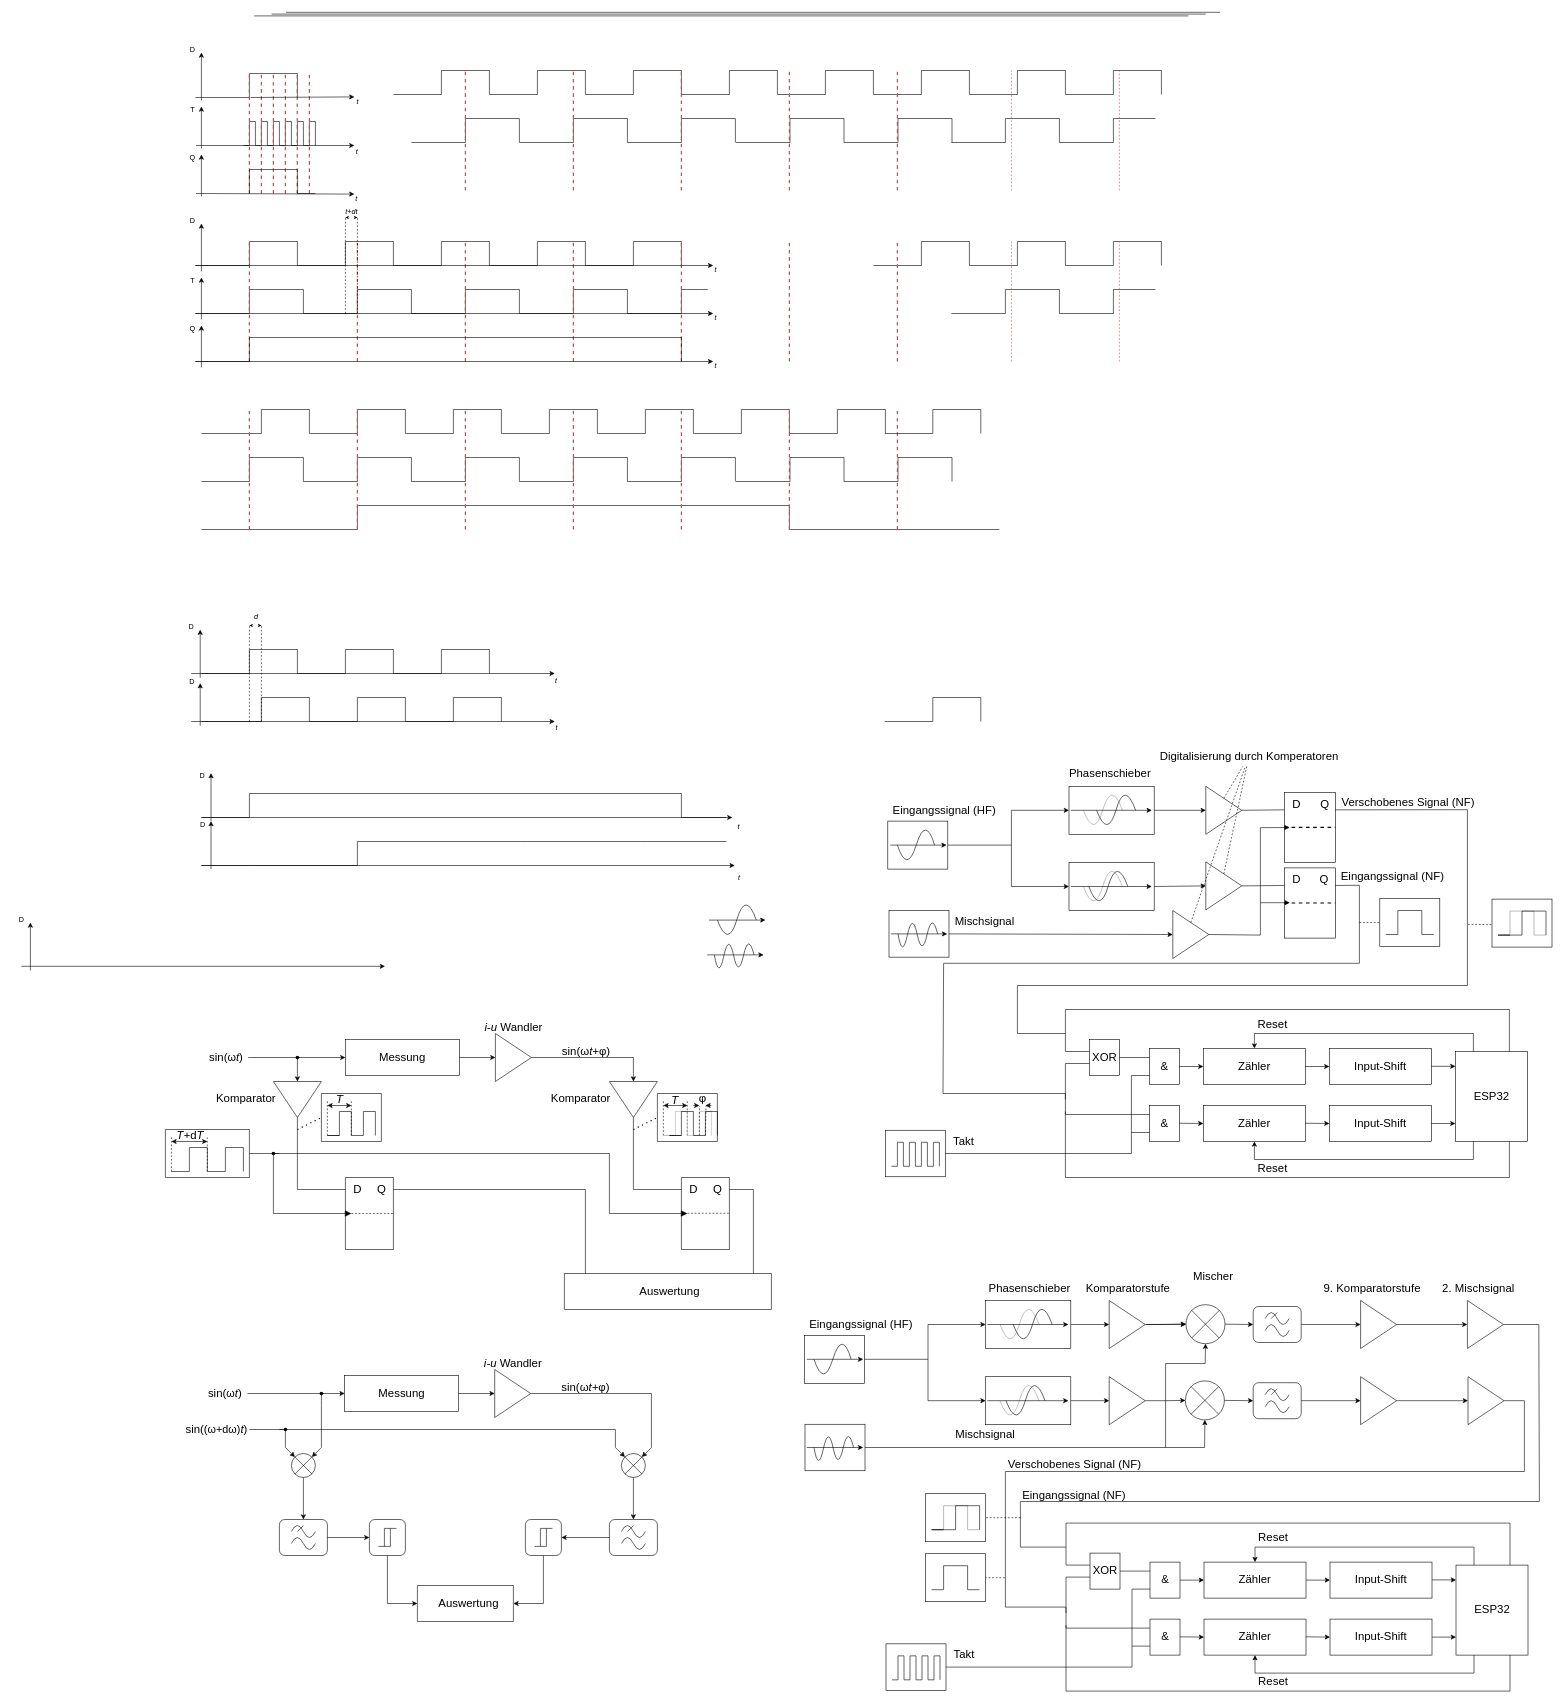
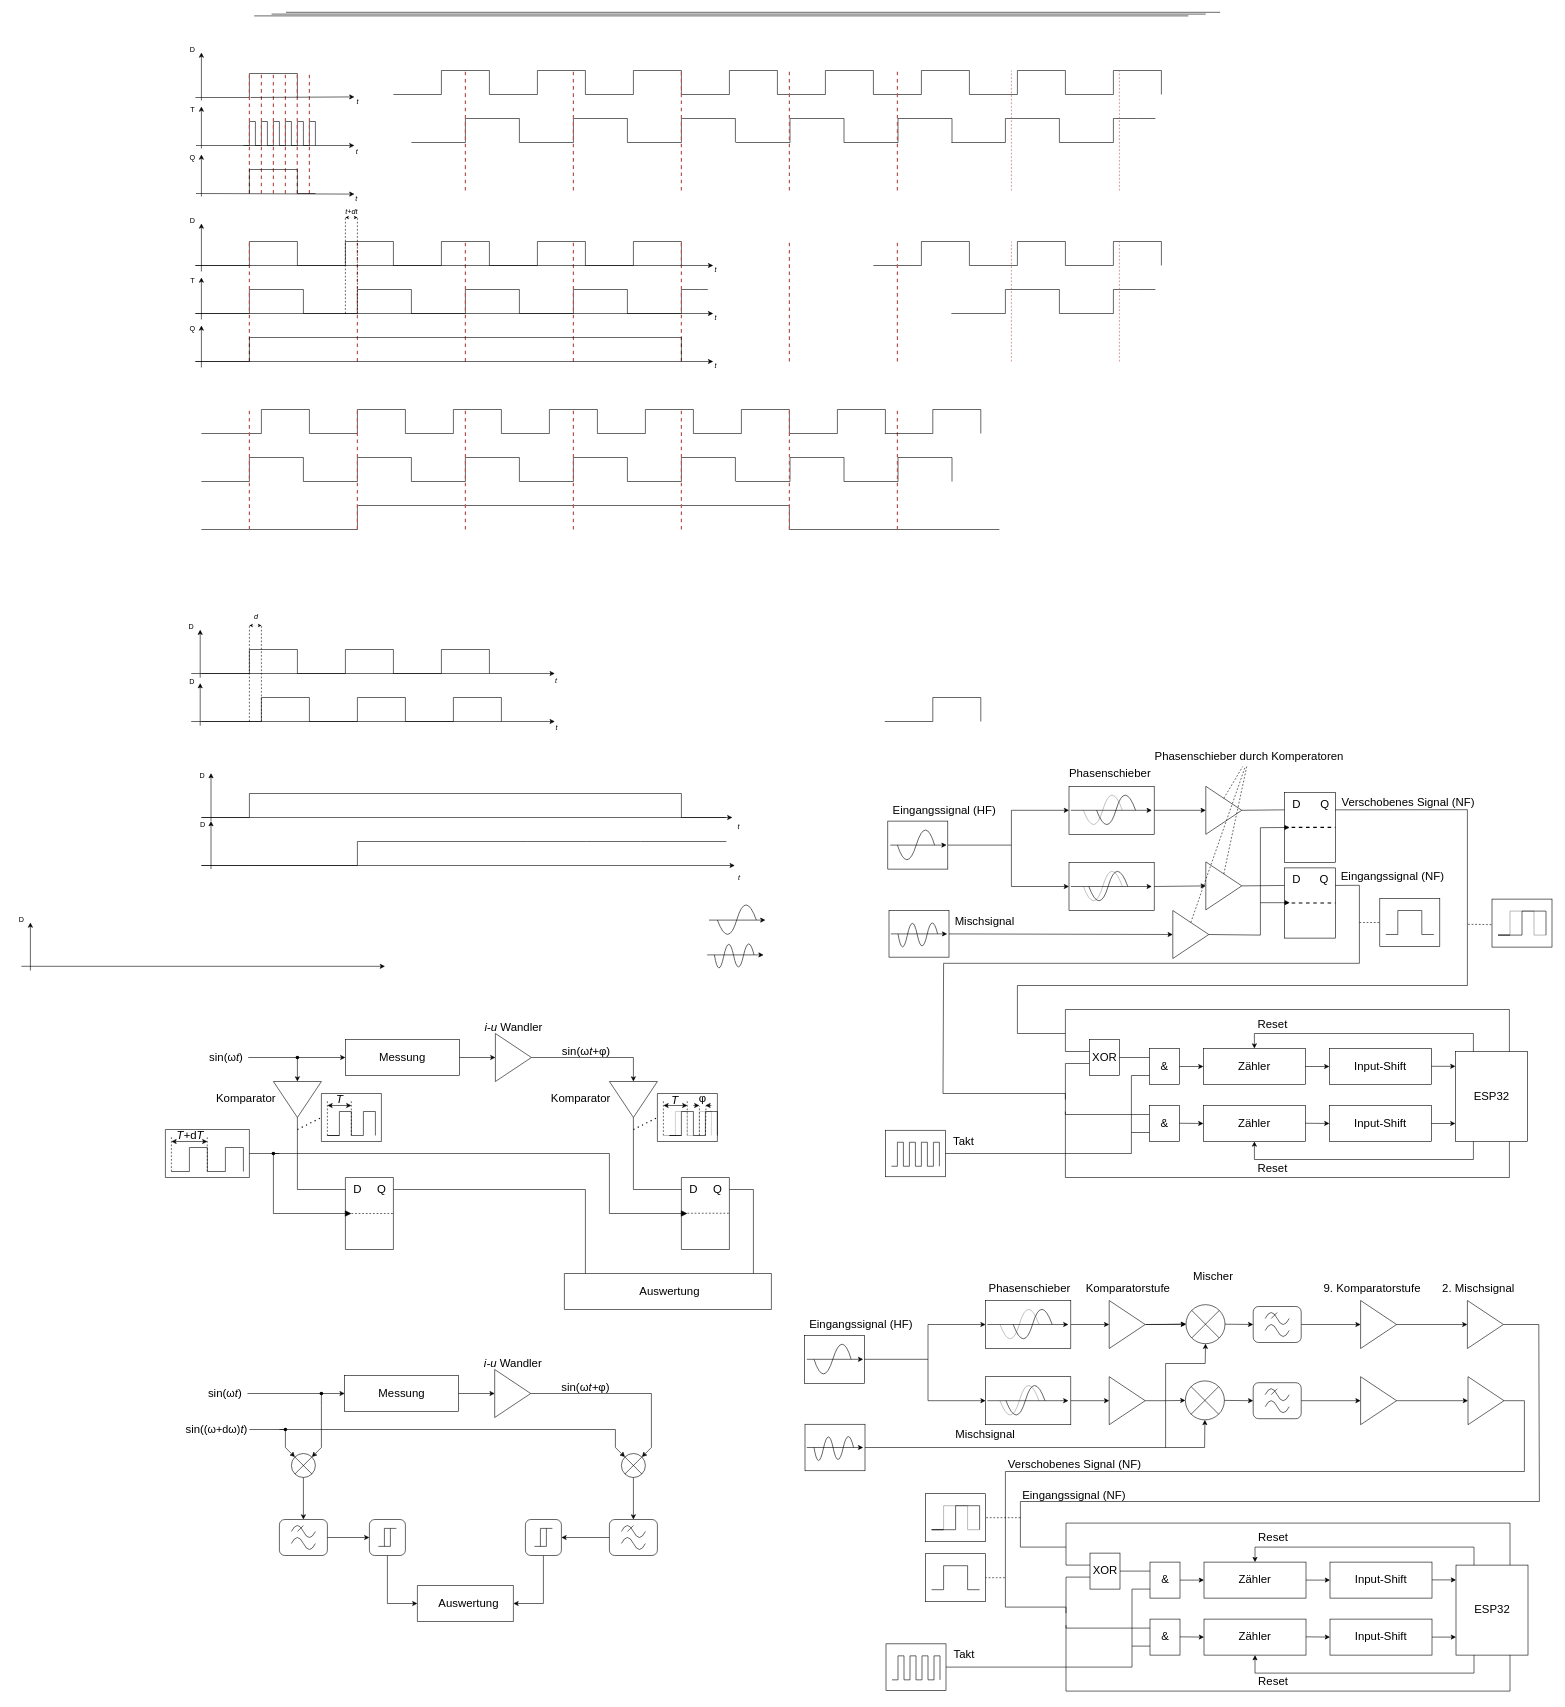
node "Digitalisierung durch Komperatoren": label "Digitalisierung durch Komperatoren" -> "Phasenschieber durch Komperatoren"
